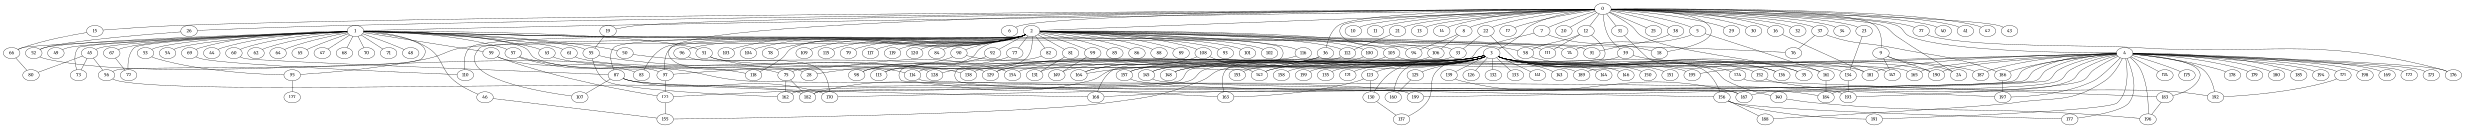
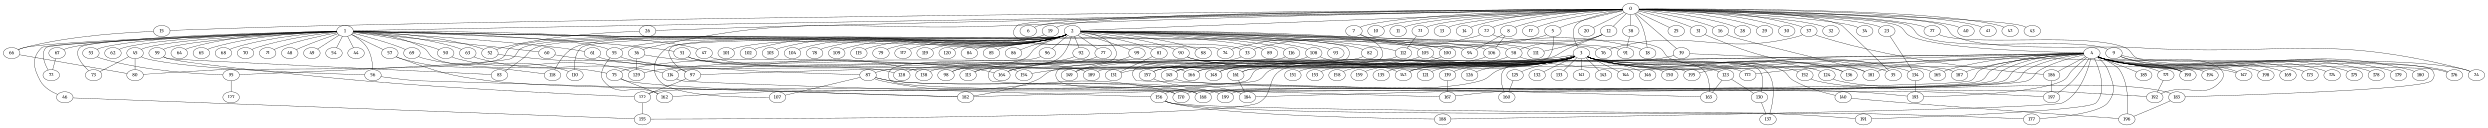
edge "2" -- "80": added
edge "90" -- "28": now "90" -- "172"
node "166": added
